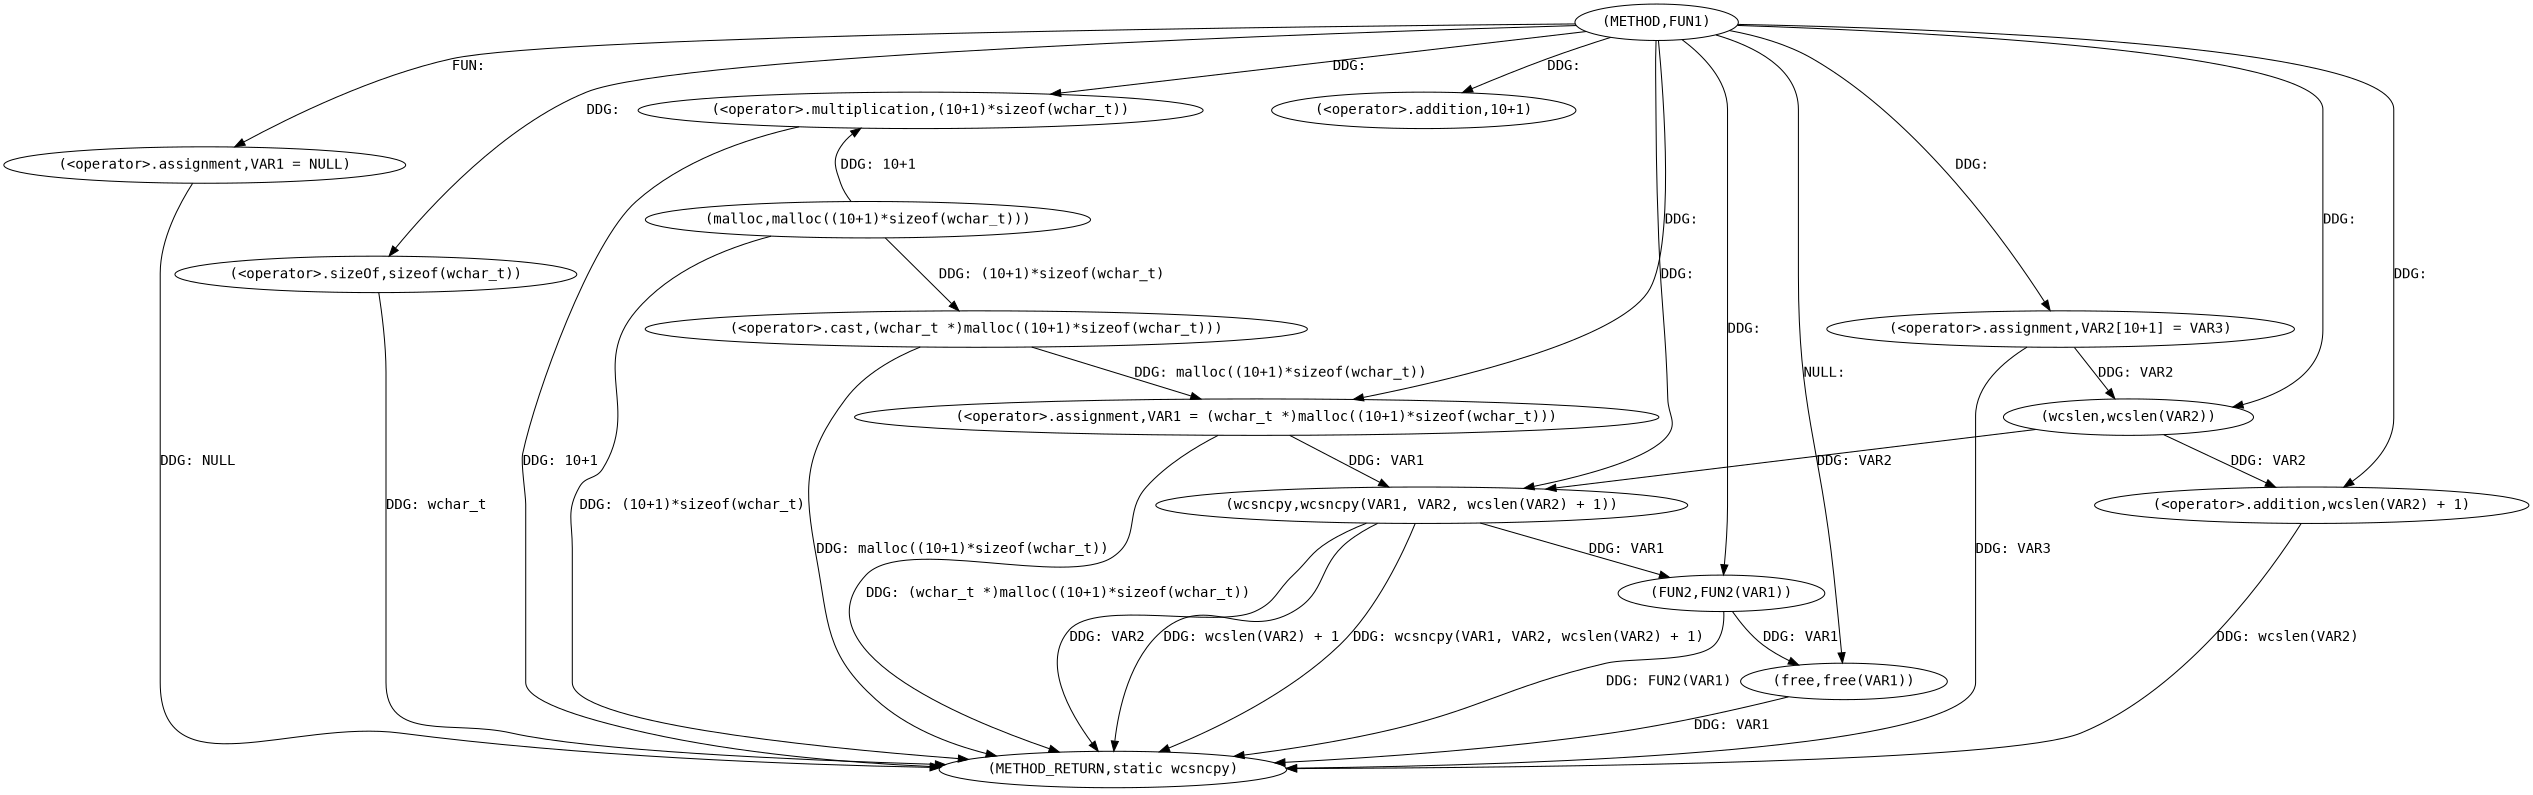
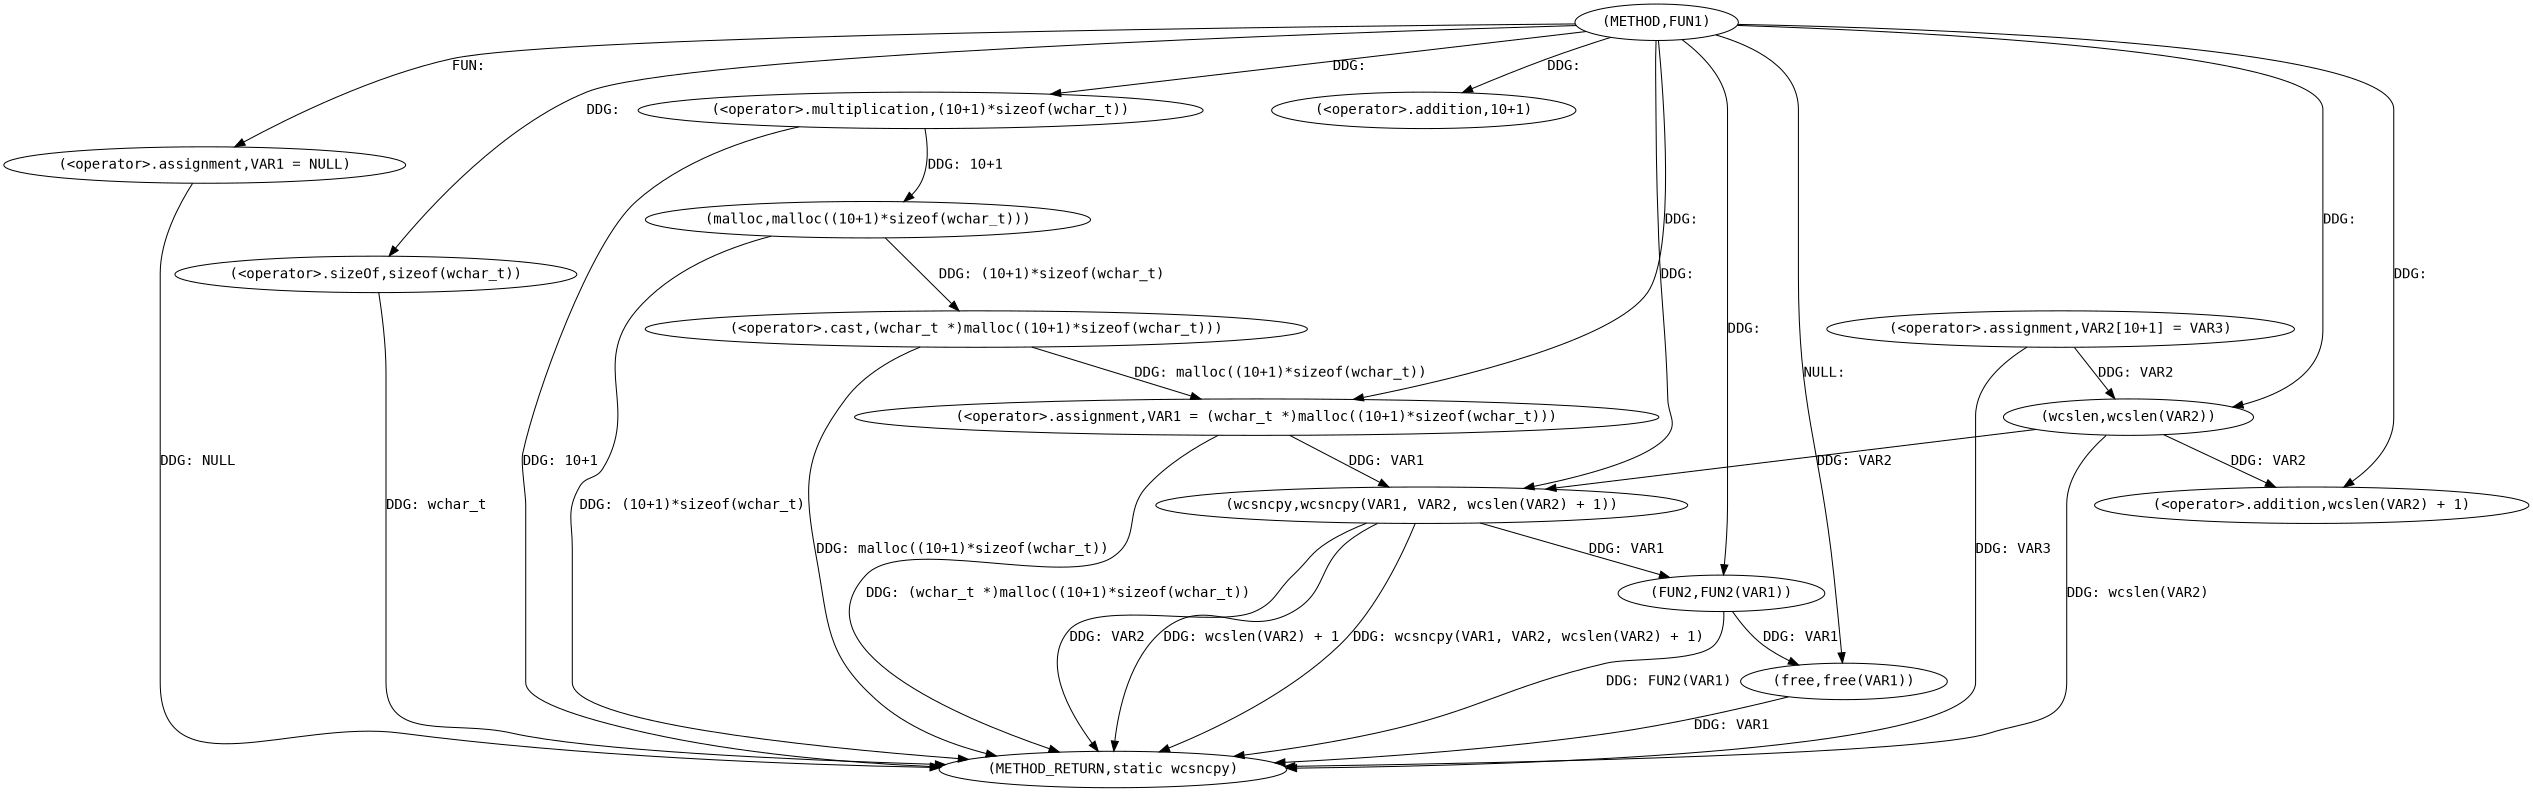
edge "(METHOD,FUN1)" -> "(<operator>.assignment,VAR2[10+1] = VAR3)": removed, label "DDG:"
edge "(malloc,malloc((10+1)*sizeof(wchar_t)))" -> "(<operator>.multiplication,(10+1)*sizeof(wchar_t))": reversed
edge "(<operator>.addition,wcslen(VAR2) + 1)" -> "(METHOD_RETURN,static wcsncpy)": now "(wcslen,wcslen(VAR2))" -> "(METHOD_RETURN,static wcsncpy)"
